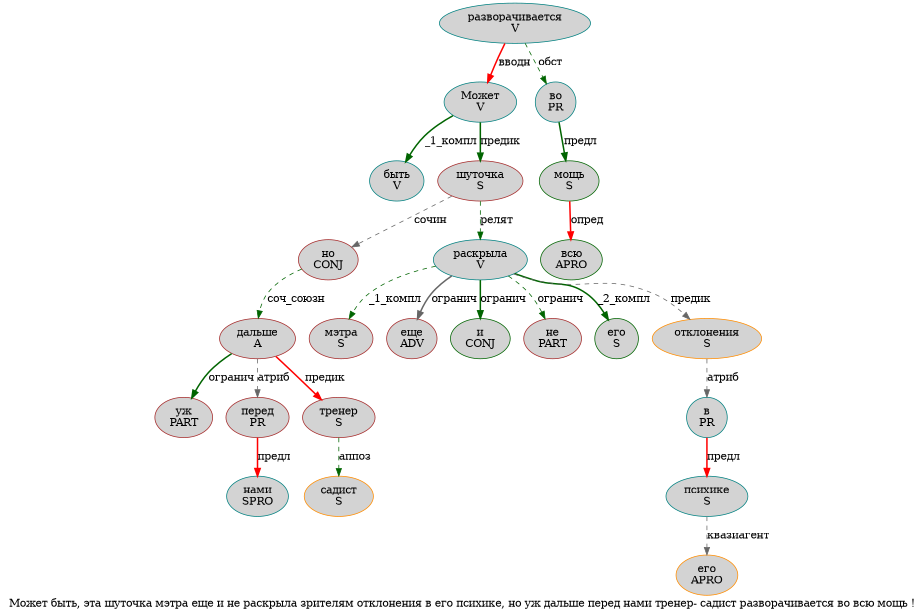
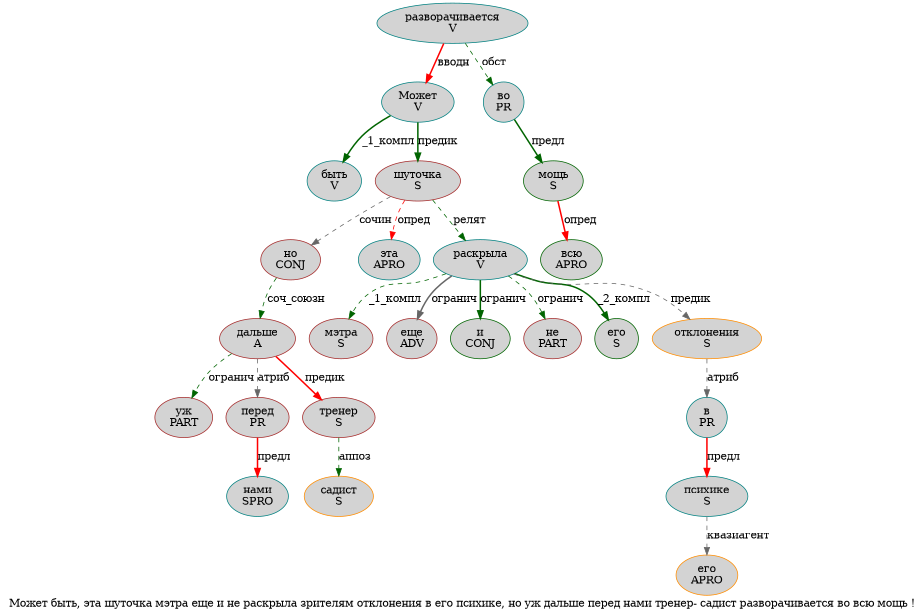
node "эта APRO": added
edge "дальше A" -> "уж PART": style bold -> dashed
